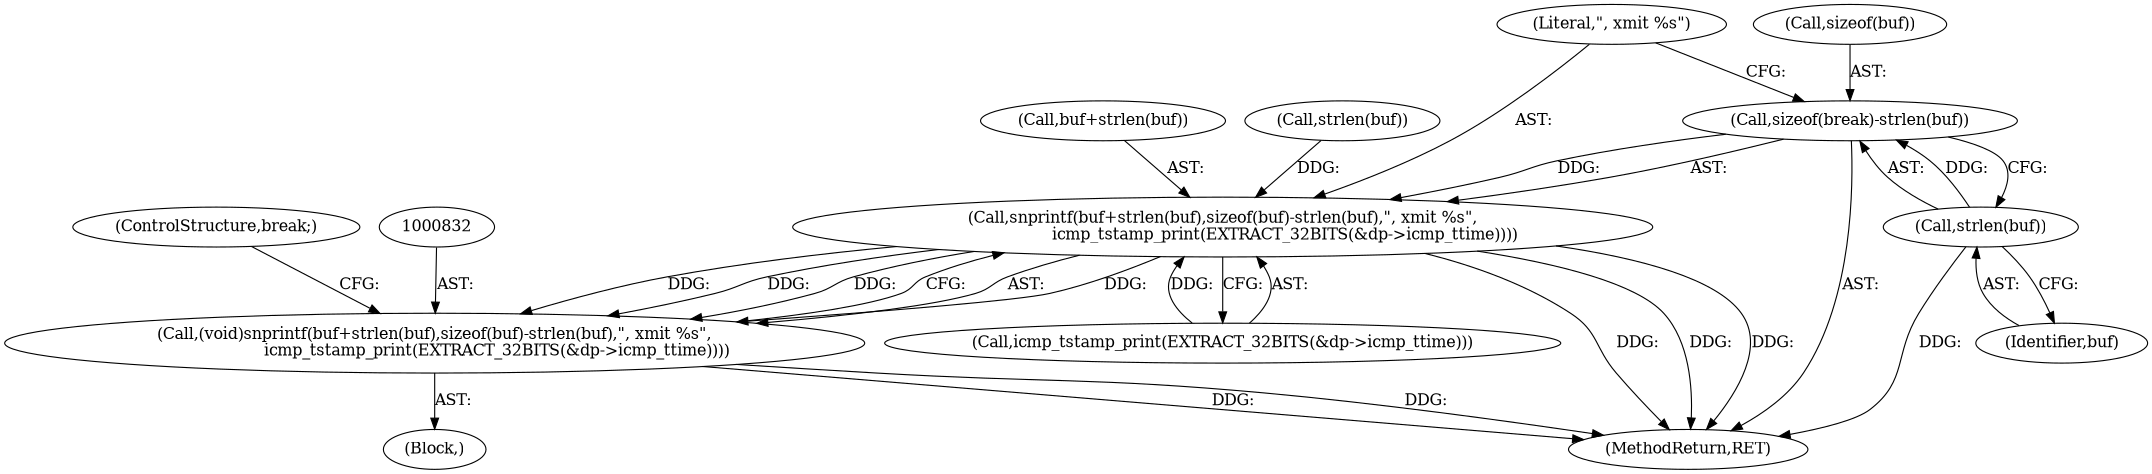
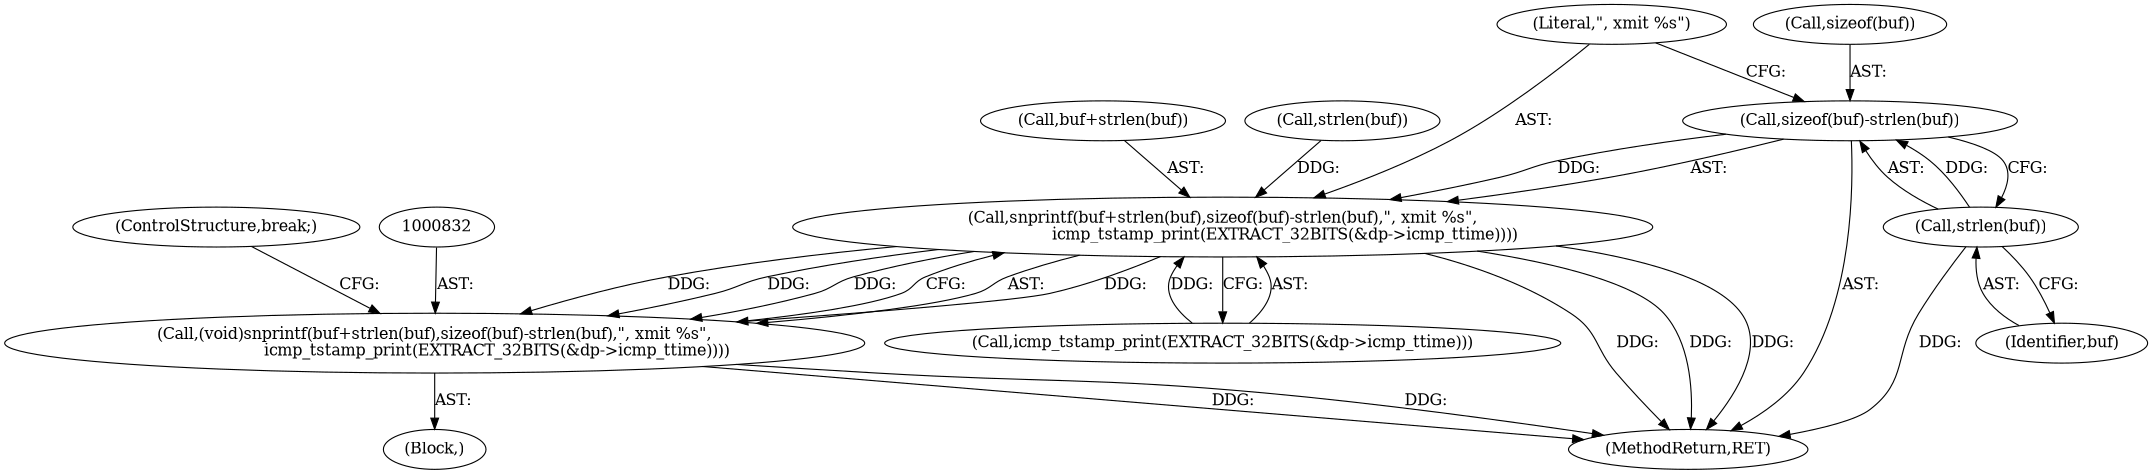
node "(Call,sizeof(break)-strlen(buf))": label "(Call,sizeof(break)-strlen(buf))" -> "(Call,sizeof(buf)-strlen(buf))"
